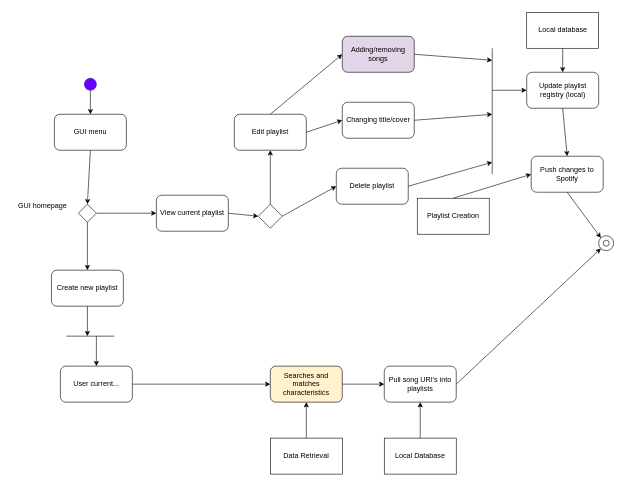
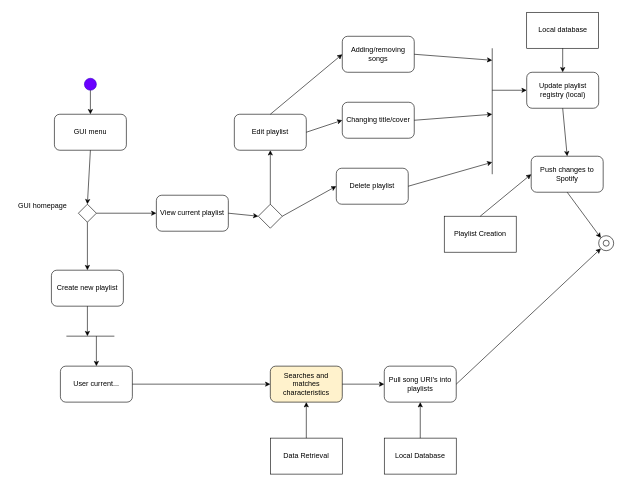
node "Adding/removing songs": fillcolor #e1d5e7 -> #ffffff
node "Playlist Creation": moved (453, 216) -> (480, 234)
